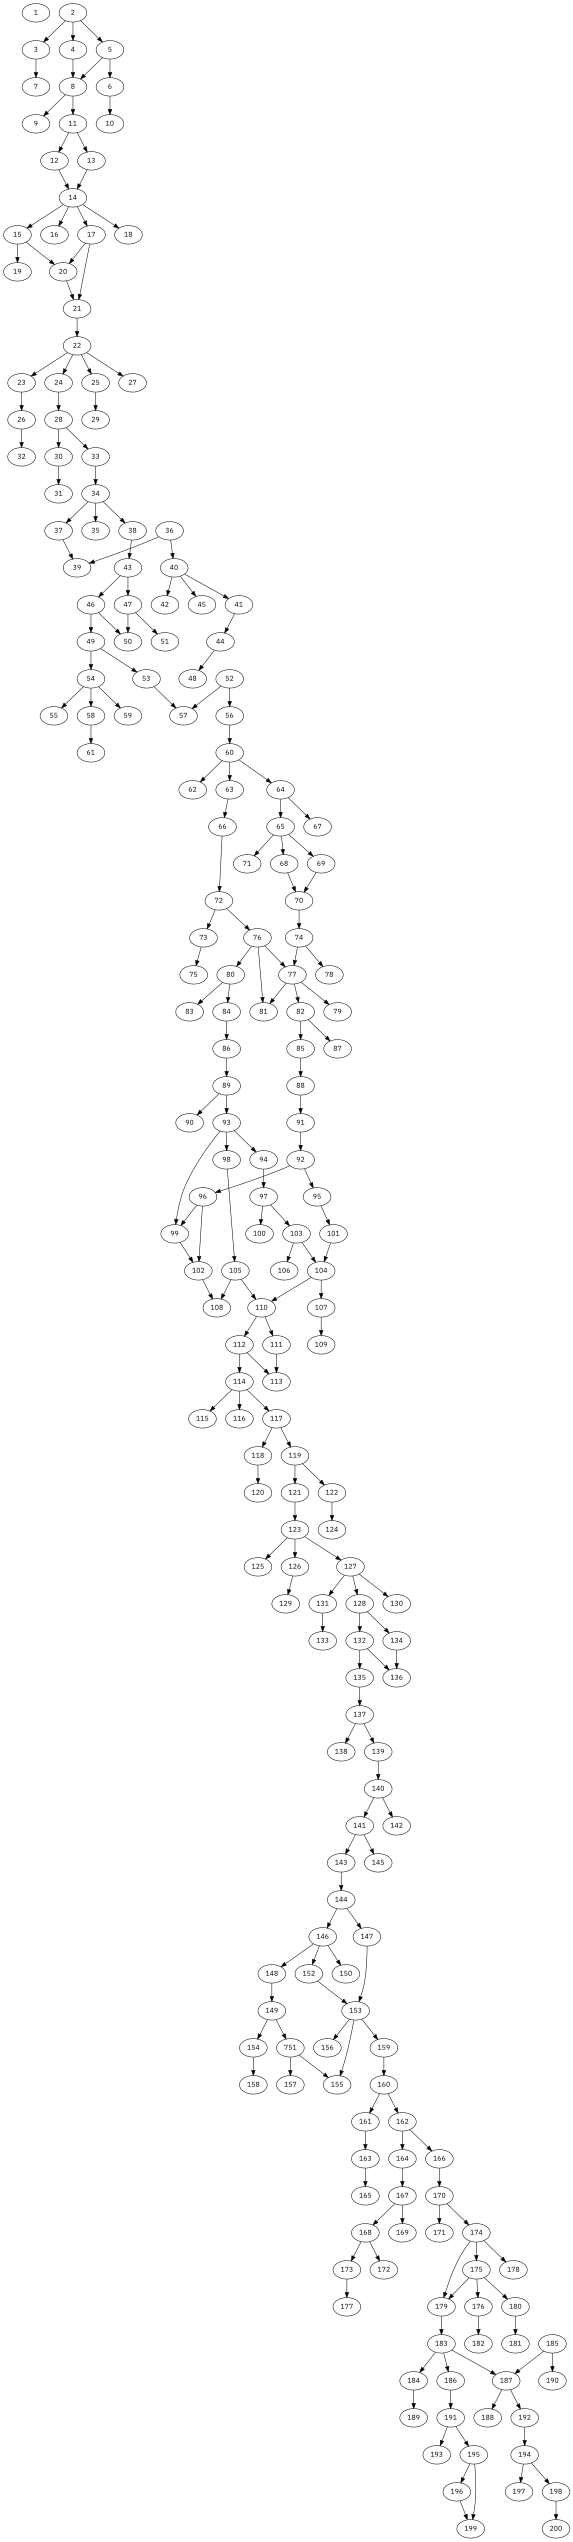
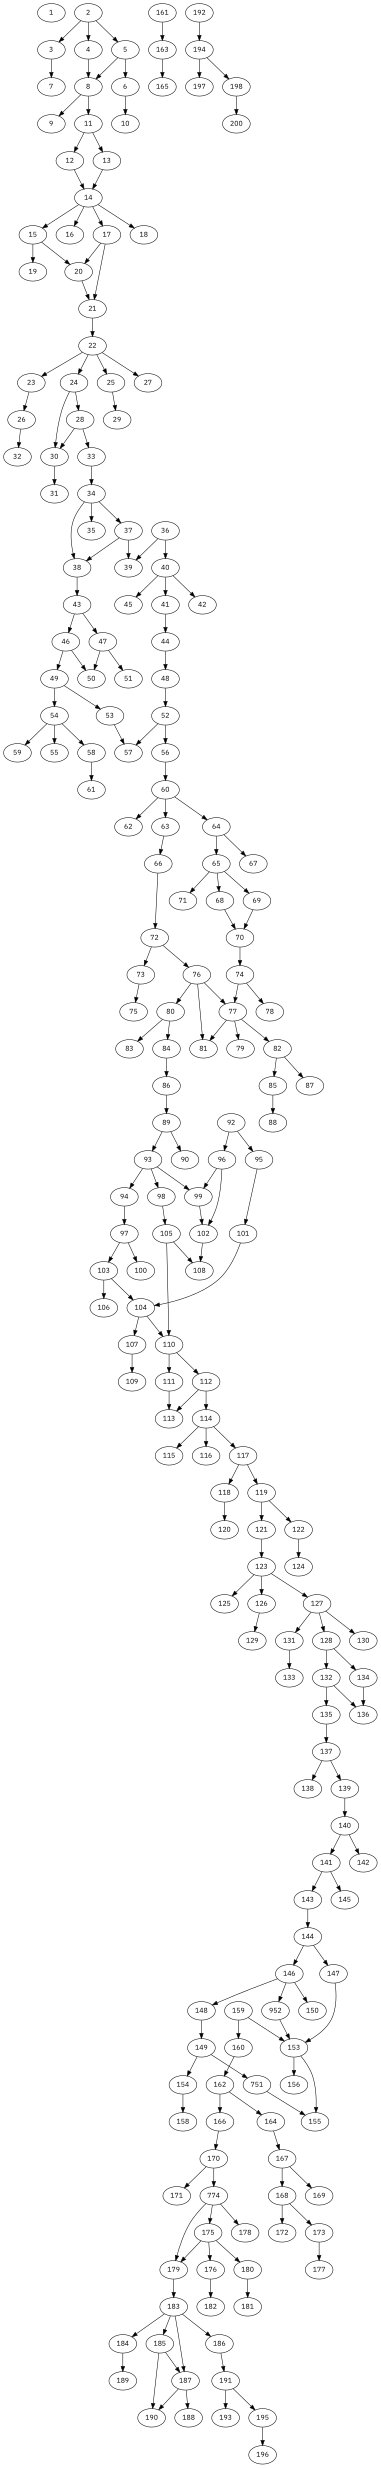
edge "24" -> "30": added
edge "37" -> "38": added
edge "48" -> "52": added
node "91": removed
node "152": label "152" -> "952"
edge "153" -> "159": reversed
node "157": removed
edge "160" -> "161": removed
node "174": label "174" -> "774"
edge "183" -> "185": added
edge "187" -> "192": now "187" -> "190"
node "199": removed
